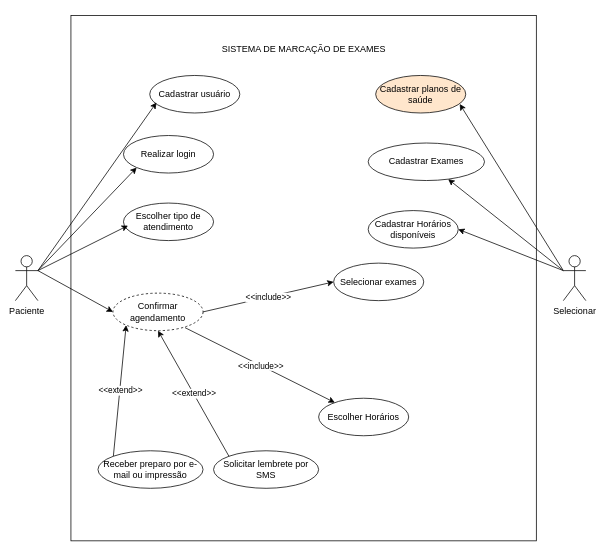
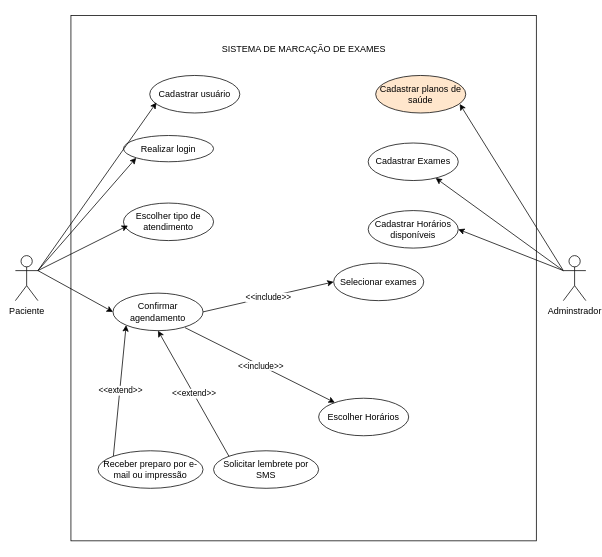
node "Realizar login": size 90x38 -> 90x26
node "Cadastrar Exames": size 116x38 -> 90x38
node "Selecionar": label "Selecionar" -> "Adminstrador"
node "Confirmar agendamento": style dashed -> solid
